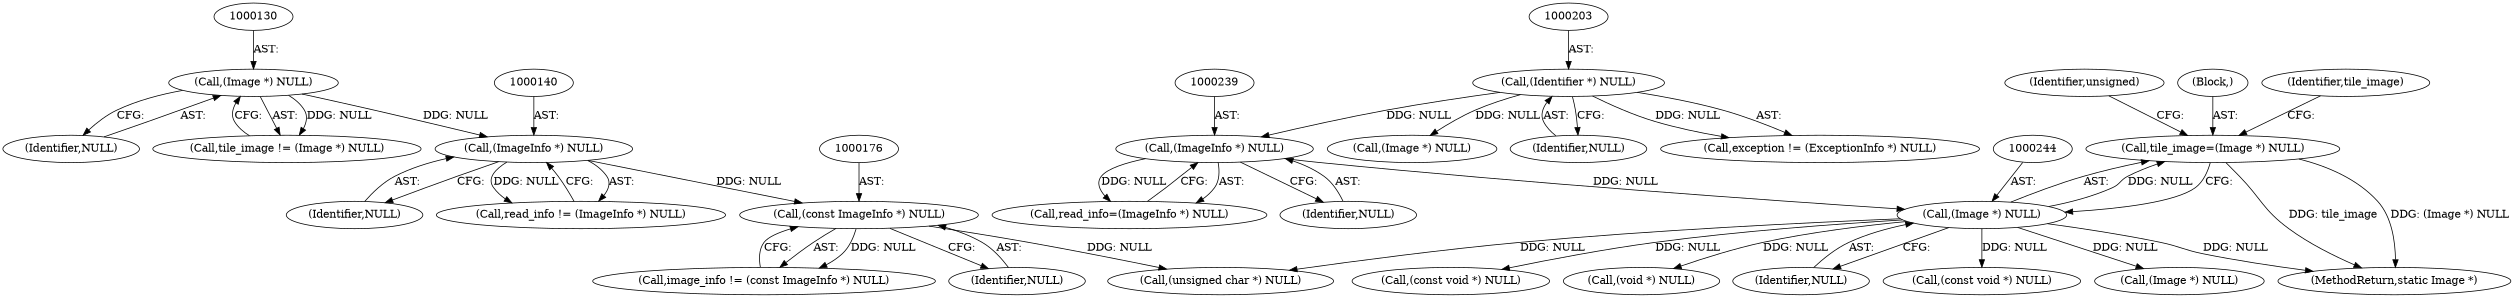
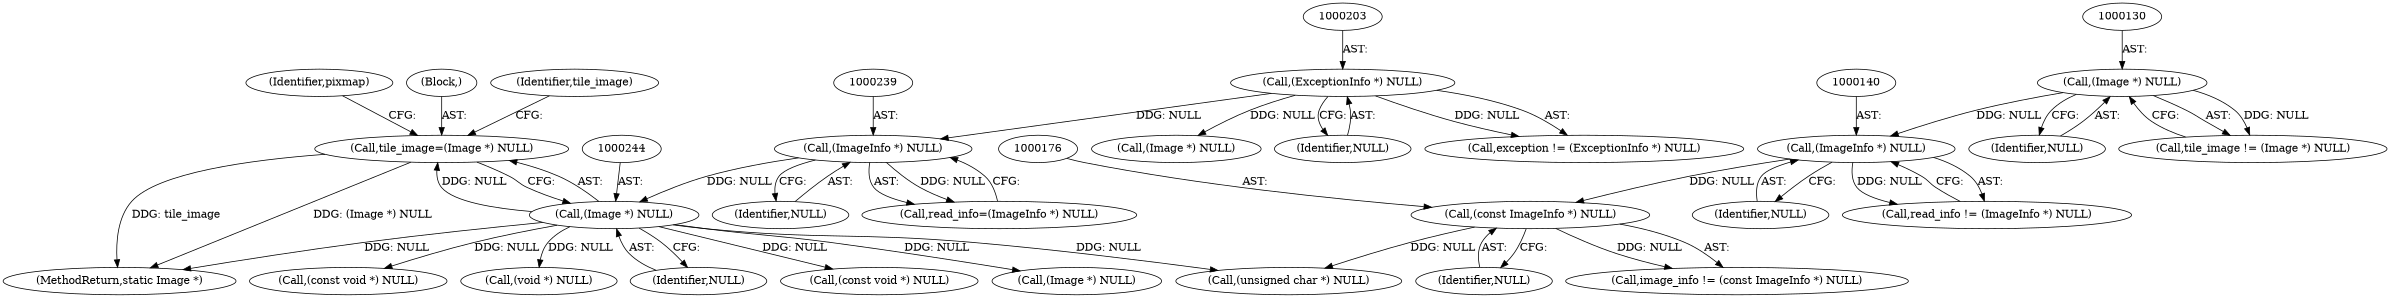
node "(Call,(Identifier *) NULL)": label "(Call,(Identifier *) NULL)" -> "(Call,(ExceptionInfo *) NULL)"
node "(Identifier,unsigned)": label "(Identifier,unsigned)" -> "(Identifier,pixmap)"
edge "(Call,image_info != (const ImageInfo *) NULL)" -> "(Call,(const ImageInfo *) NULL)": removed, label "CFG:"
